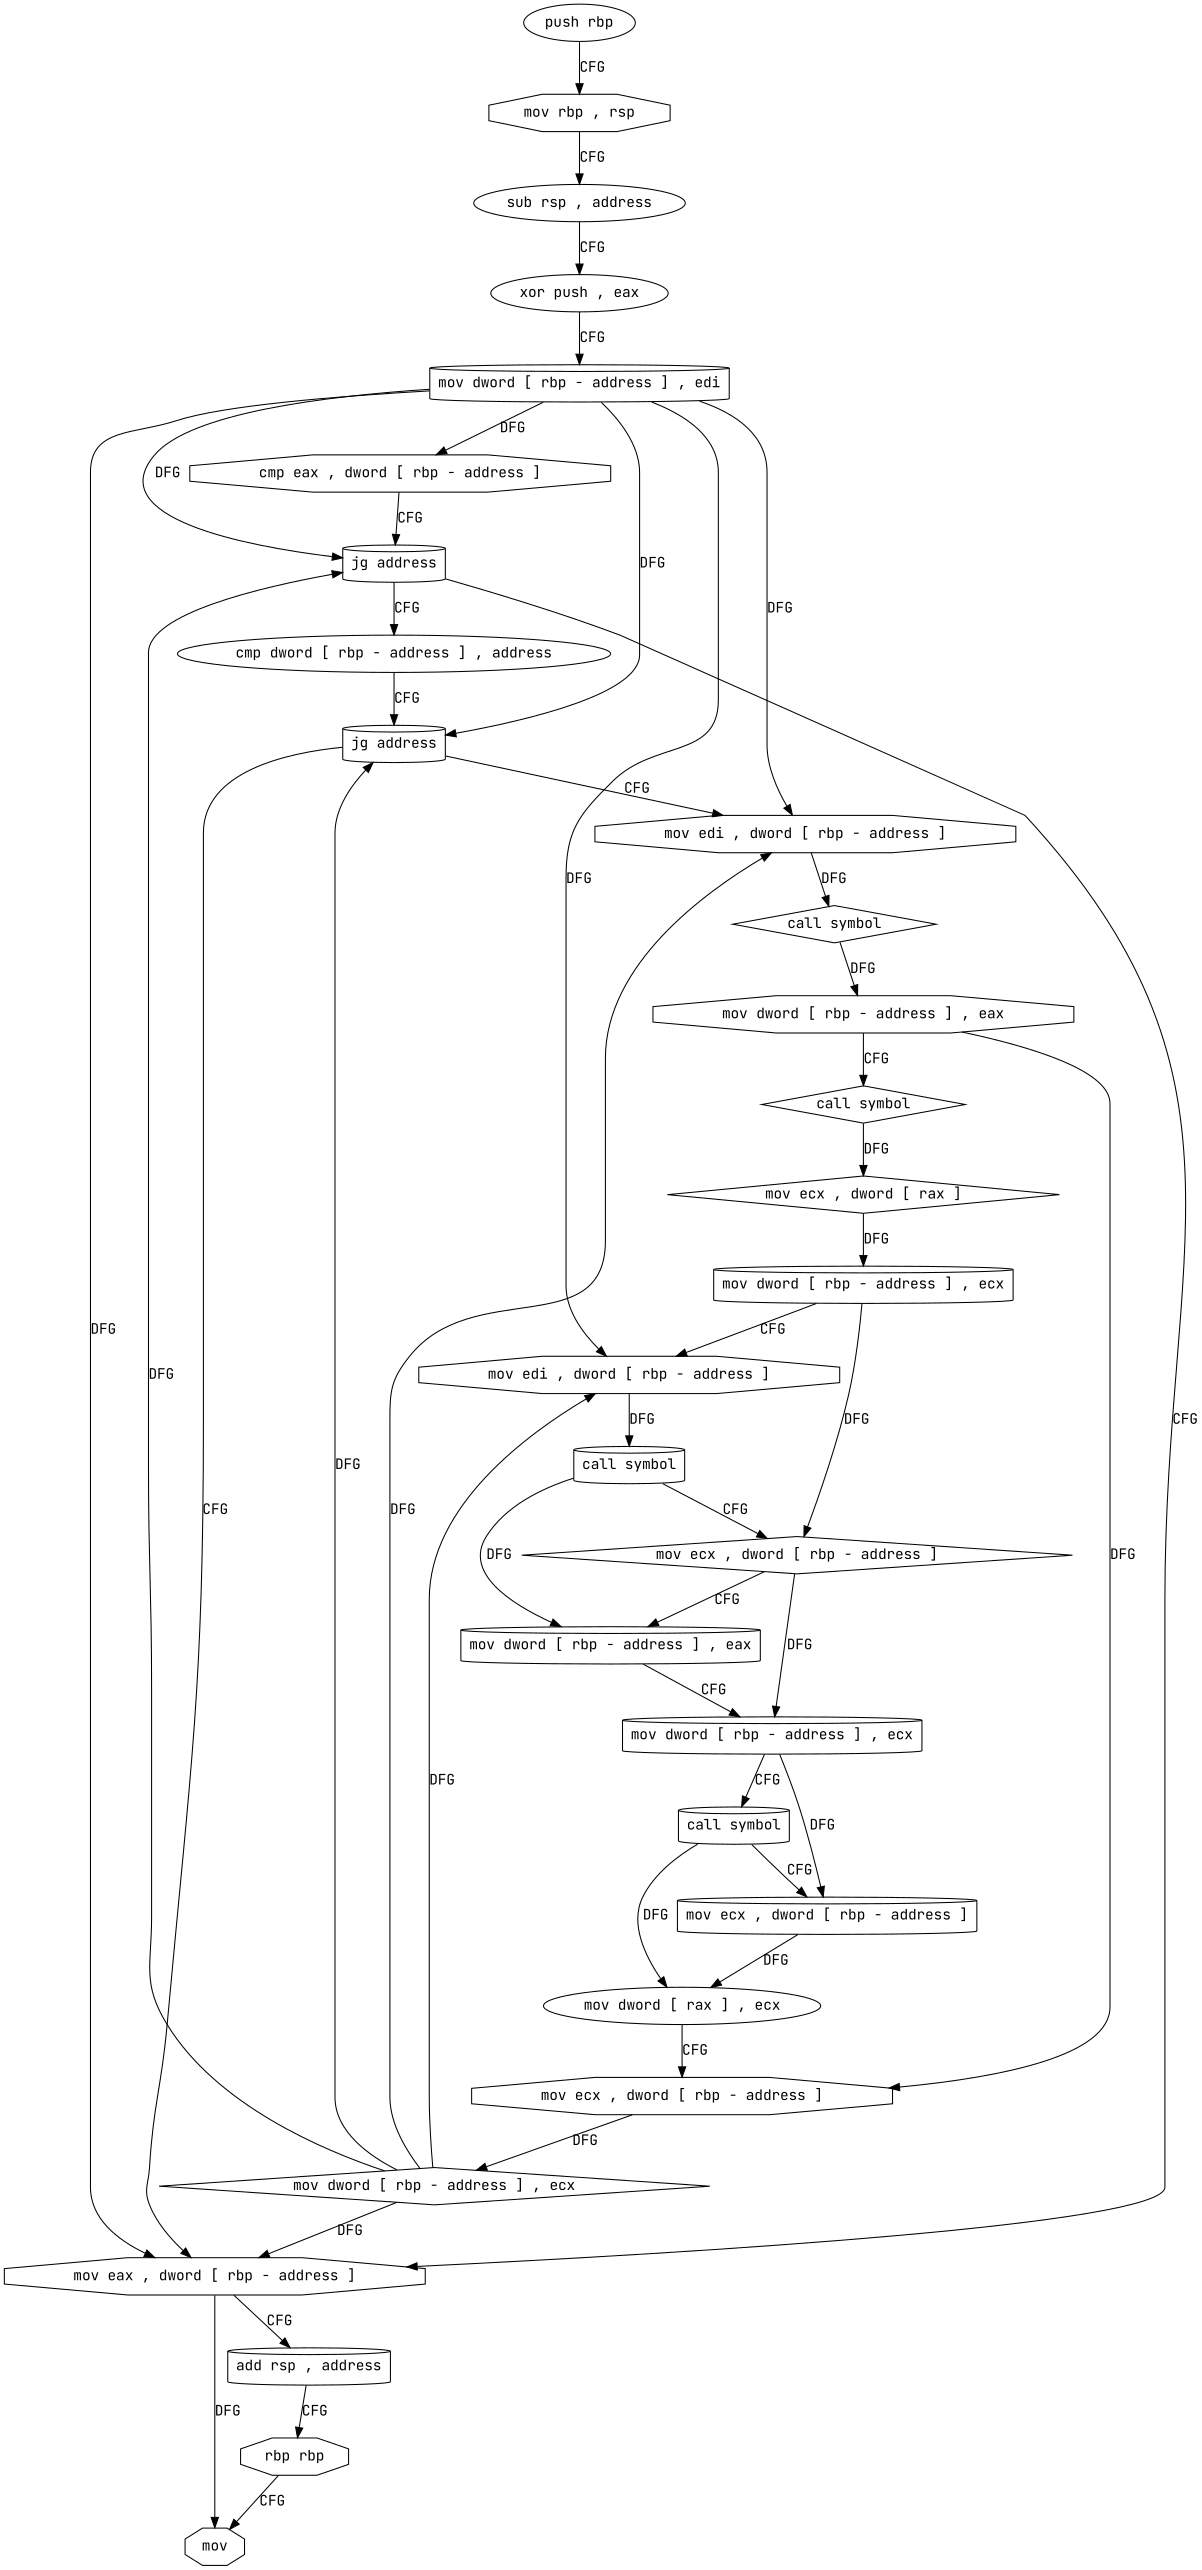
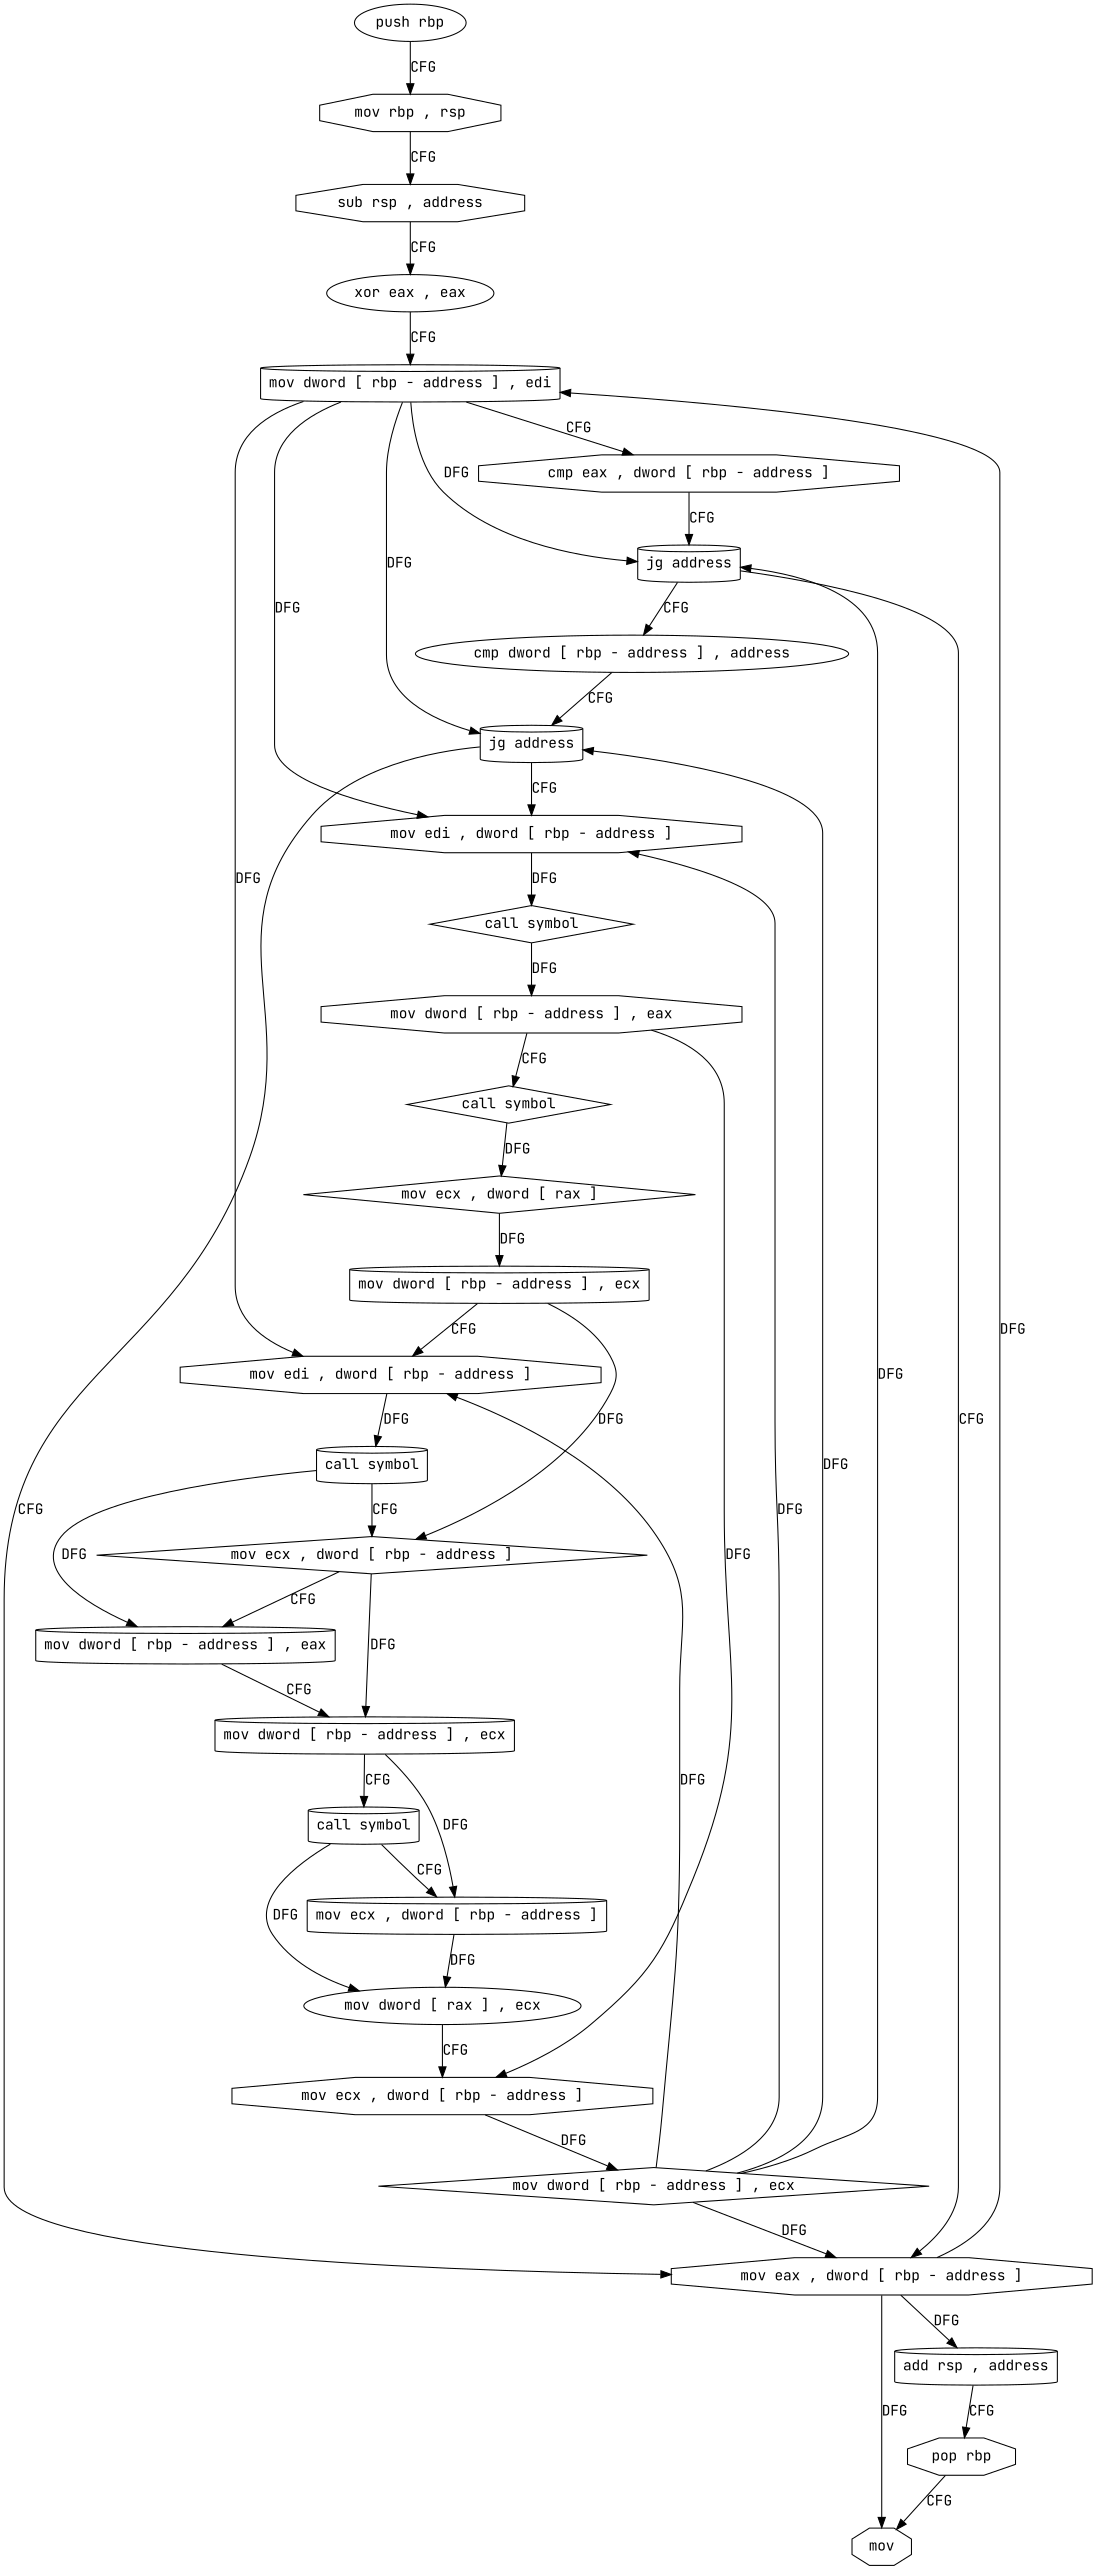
node "sub rsp , address": shape ellipse -> octagon
node "xor push , eax": label "xor push , eax" -> "xor eax , eax"
edge "mov dword [ rbp - address ] , edi" -> "cmp eax , dword [ rbp - address ]": label "DFG" -> "CFG"
edge "mov dword [ rbp - address ] , edi" -> "mov eax , dword [ rbp - address ]": reversed
edge "mov eax , dword [ rbp - address ]" -> "add rsp , address": label "CFG" -> "DFG"
node "rbp rbp": label "rbp rbp" -> "pop rbp"
